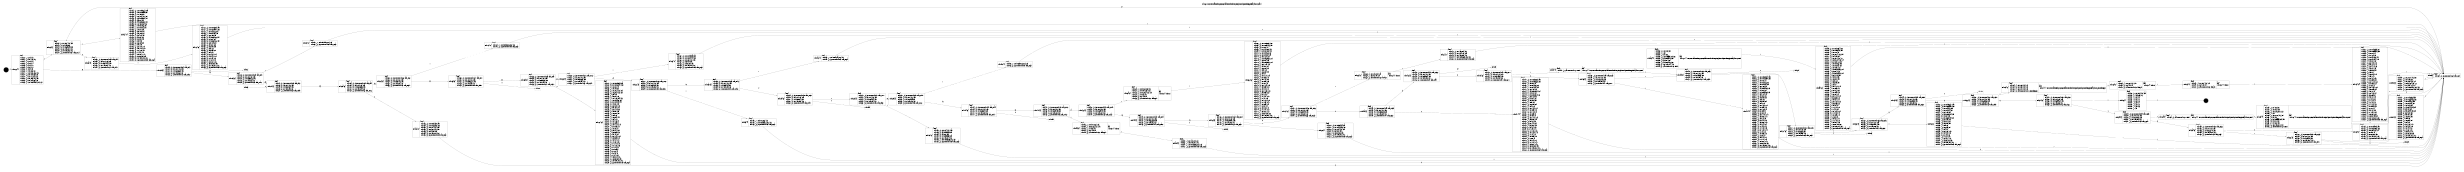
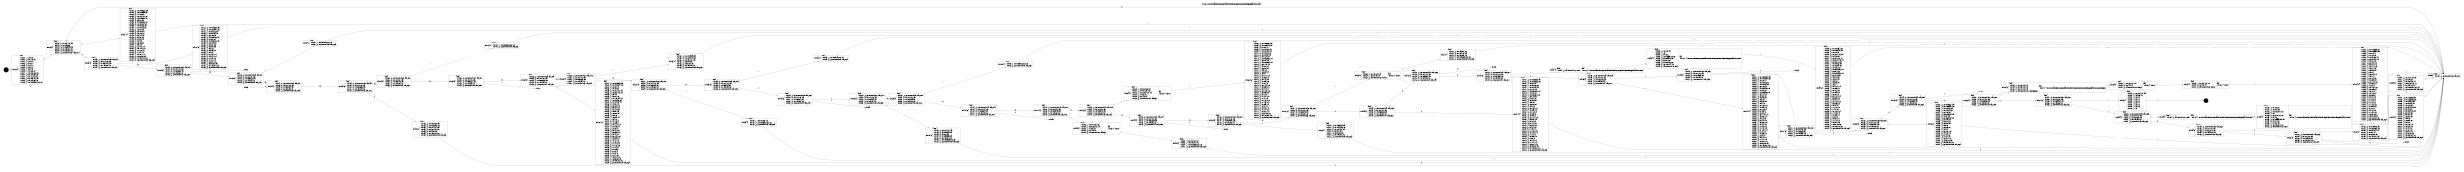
edge "0x401260 [47]" -> "0x4012bf [25]": now "0x4012a6 [25]" -> "0x4012bf [25]"
edge "0x401ad1 [5]" -> "0x4014fe [25]": now "0x401ad1 [5]" -> "0x401ad6 [40]"
